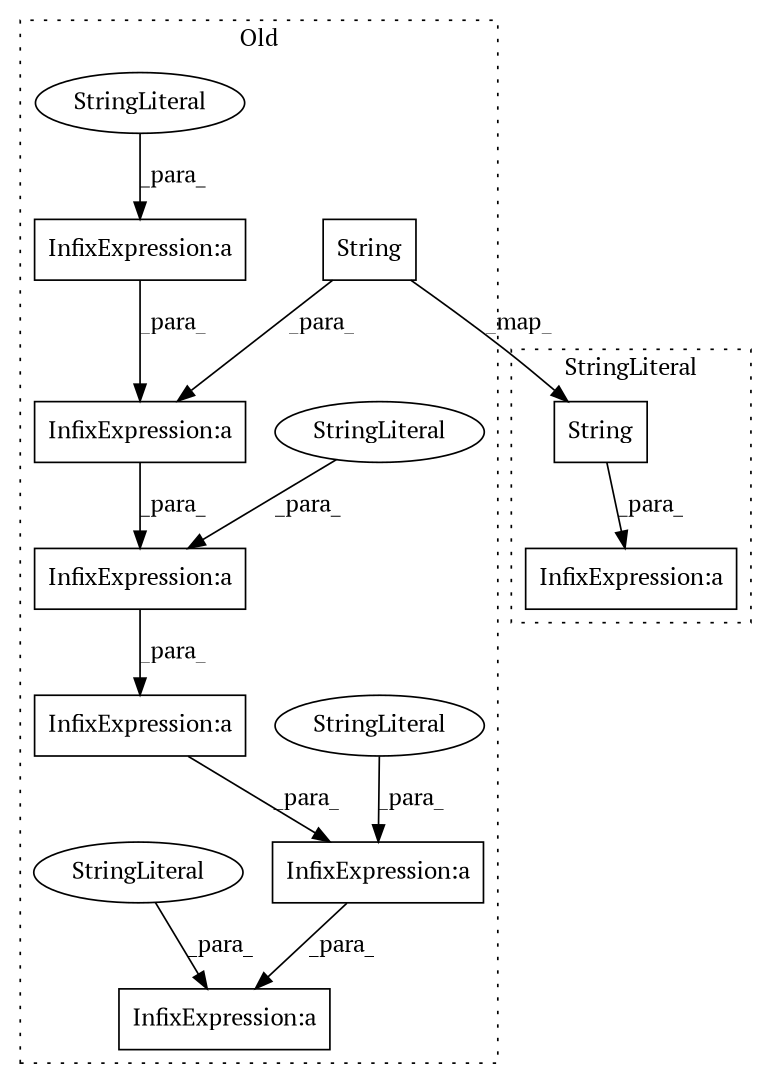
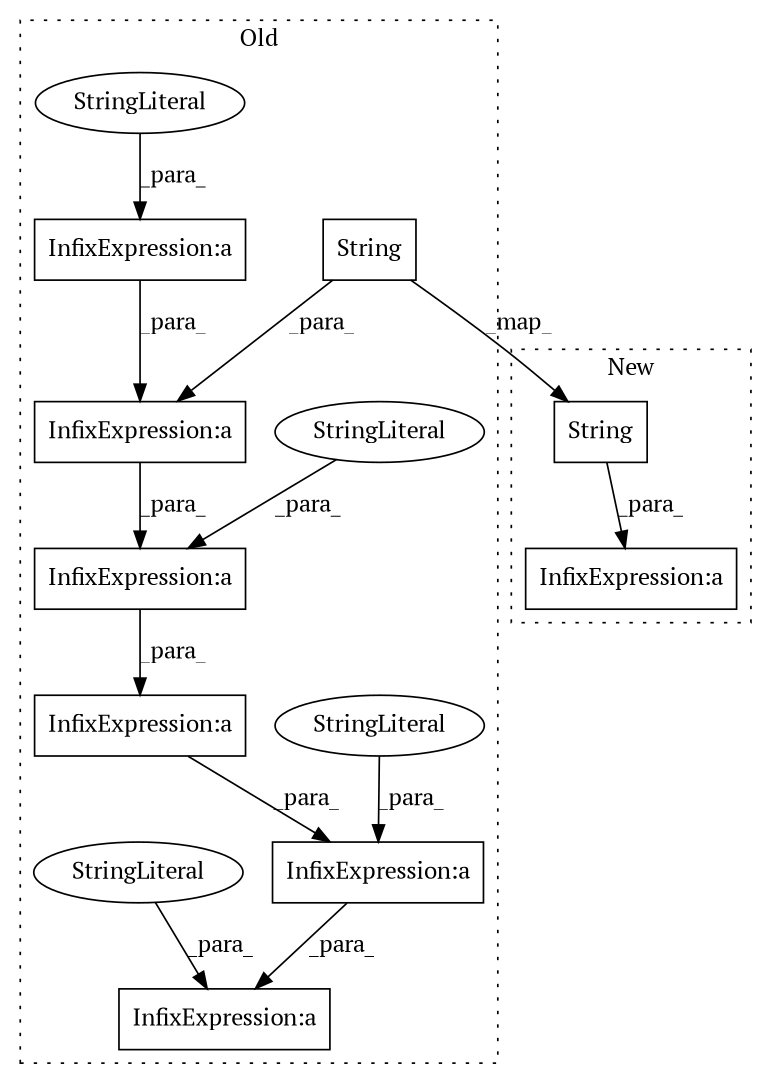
cluster "StringLiteral": label "StringLiteral" -> "New"
